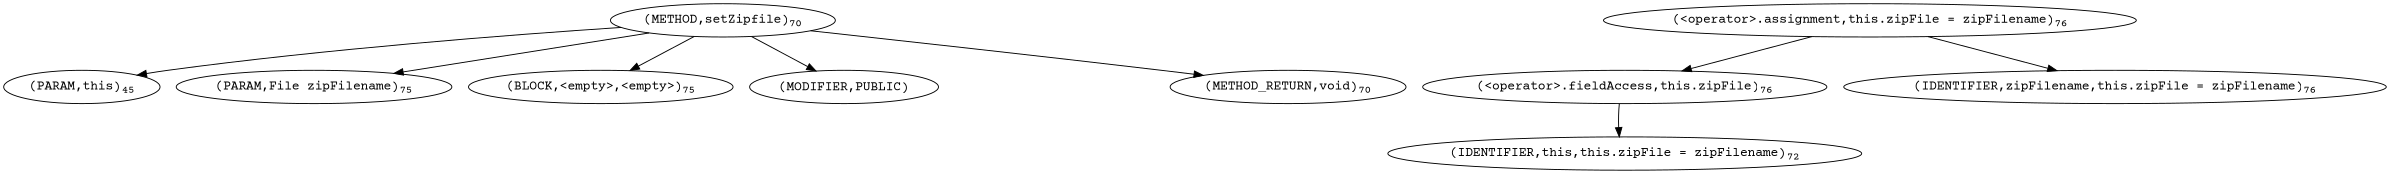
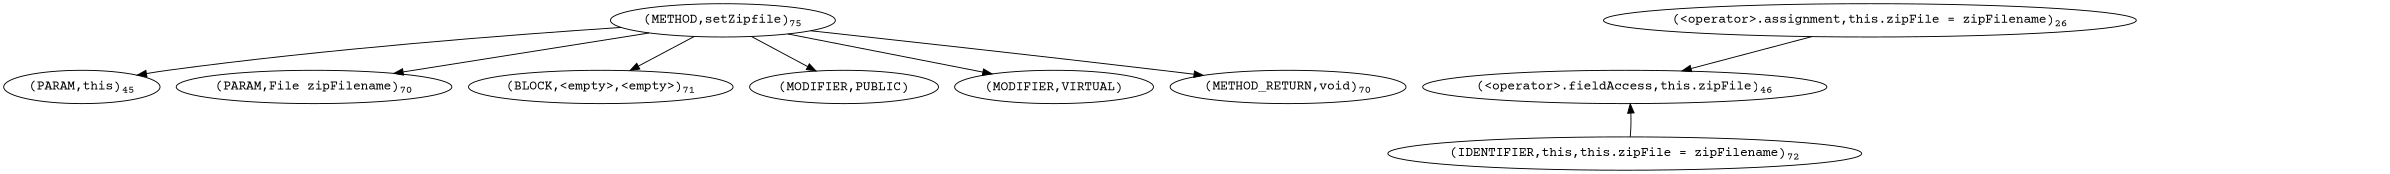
node "(METHOD,setZipfile)": text "70" -> "75"
node "(<operator>.assignment,this.zipFile = zipFilename)": text "76" -> "26"
node "(PARAM,File zipFilename)": text "75" -> "70"
node "(BLOCK,<empty>,<empty>)": text "75" -> "71"
node "(<operator>.fieldAccess,this.zipFile)": text "76" -> "46"
node "(MODIFIER,VIRTUAL)": added
node "(IDENTIFIER,zipFilename,this.zipFile = zipFilename)": removed
edge "(<operator>.fieldAccess,this.zipFile)" -> "(IDENTIFIER,this,this.zipFile = zipFilename)": reversed
